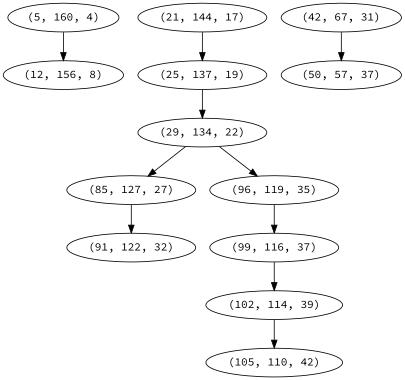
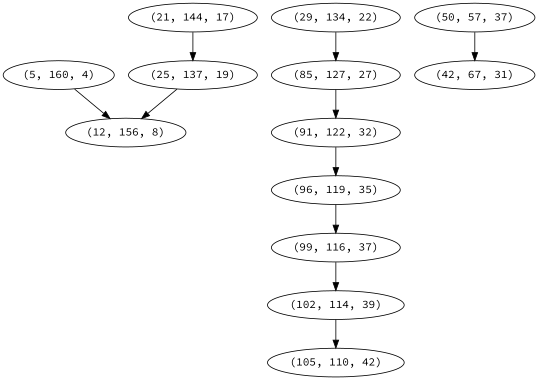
edge "(42, 67, 31)" -> "(50, 57, 37)": reversed
edge "(25, 137, 19)" -> "(29, 134, 22)": now "(25, 137, 19)" -> "(12, 156, 8)"
edge "(29, 134, 22)" -> "(96, 119, 35)": now "(91, 122, 32)" -> "(96, 119, 35)"
